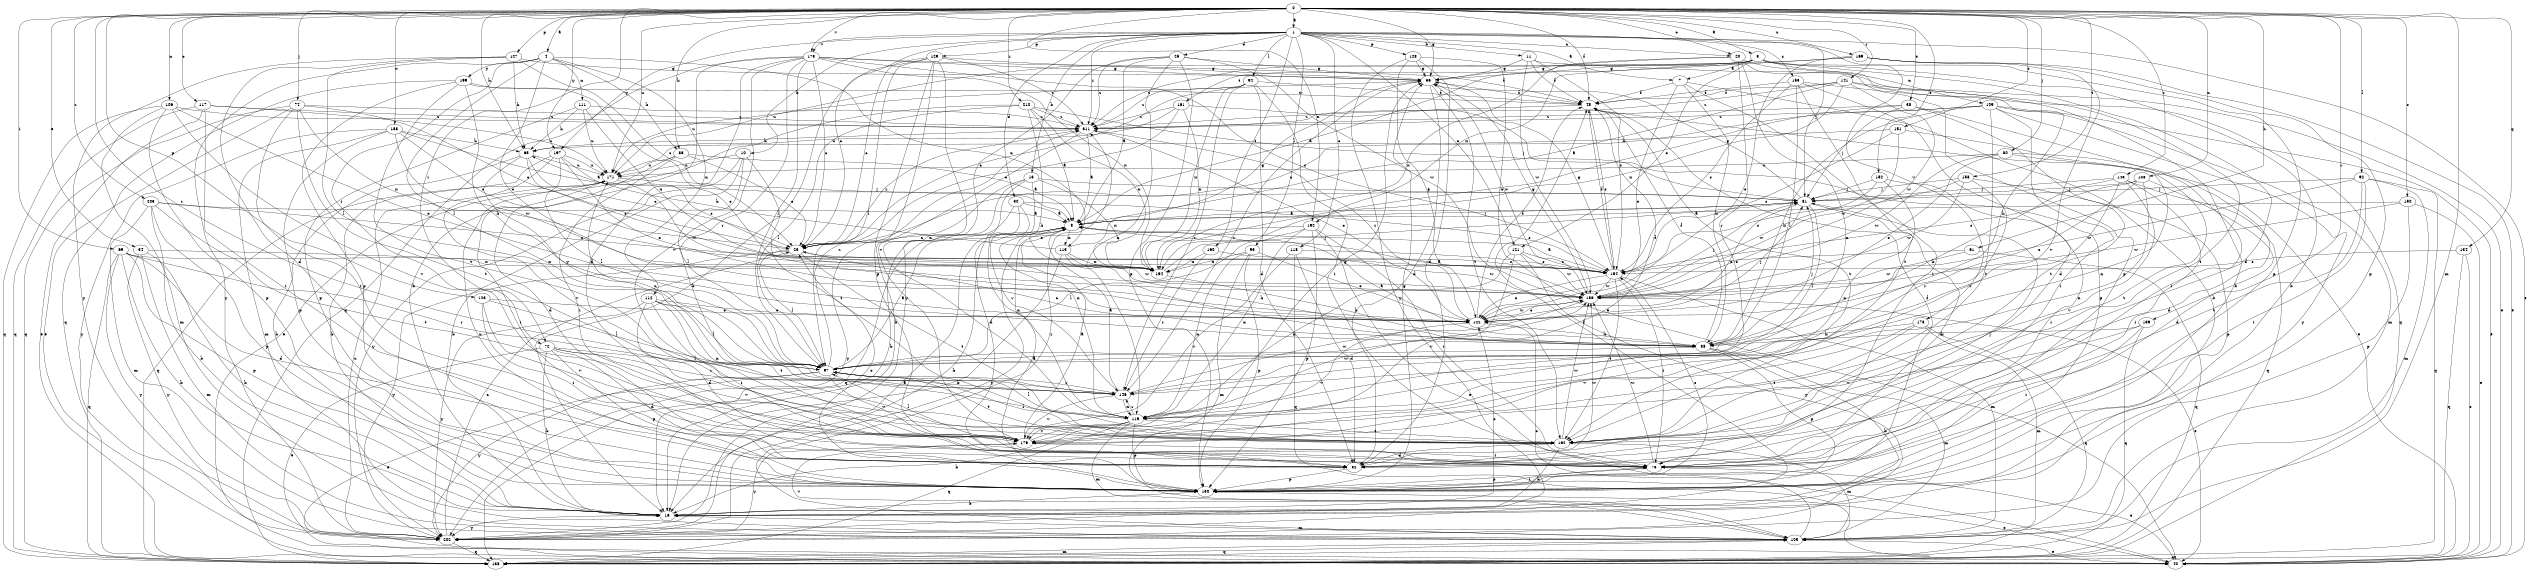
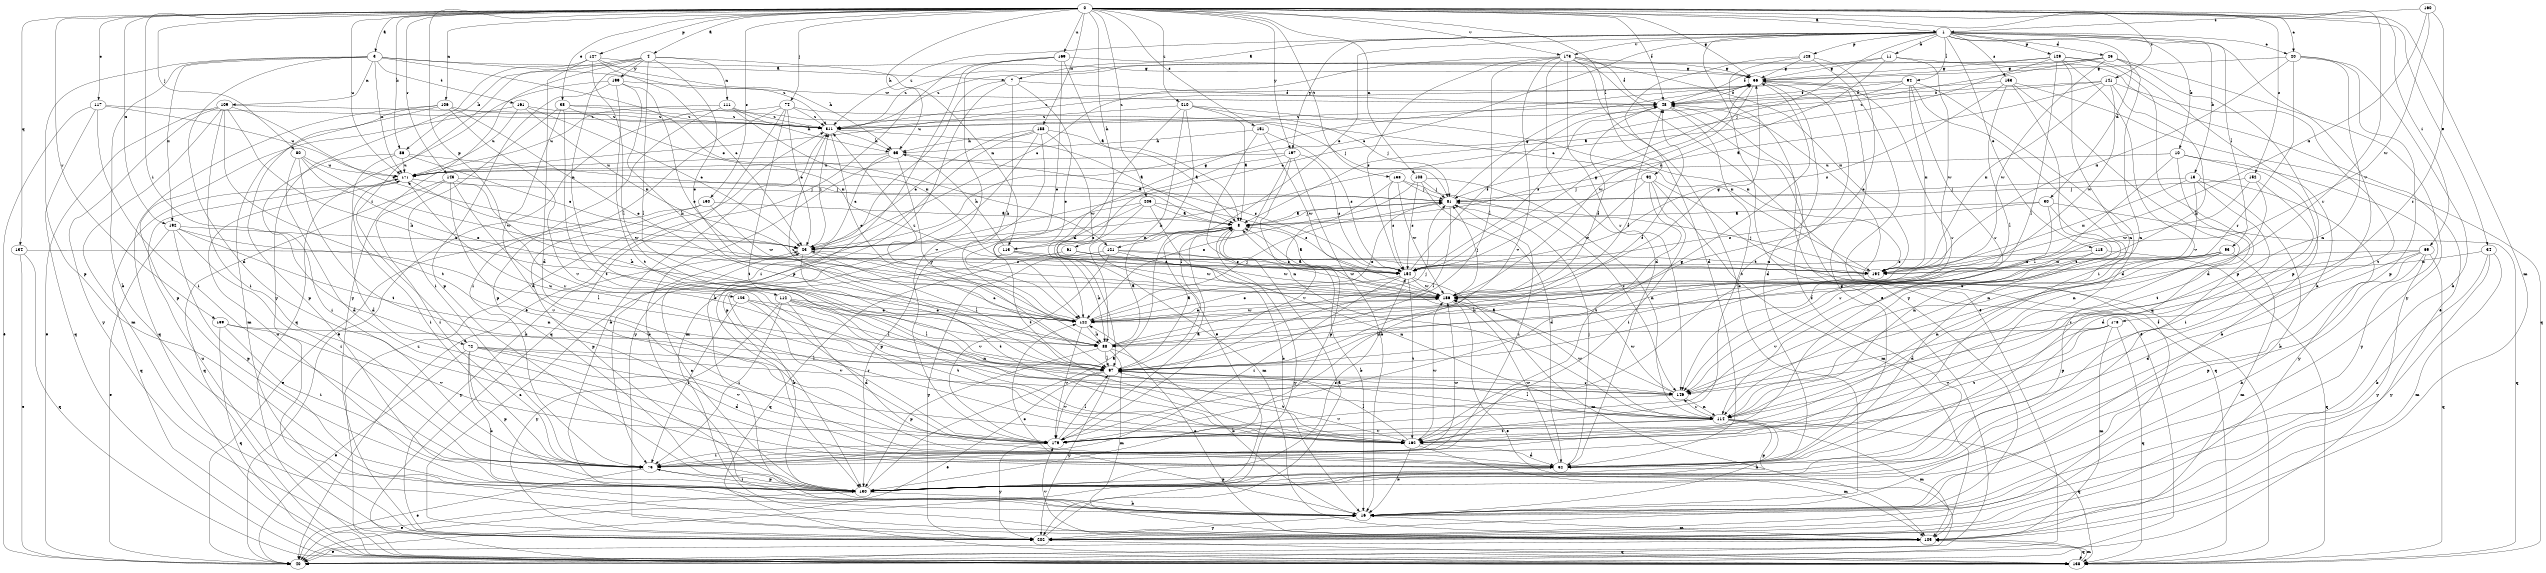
edge "1" -> "160": reversed
node "119": label "119" -> "114"
edge "38" -> "32": added, label "d"
edge "105" -> "311": now "138" -> "311"
